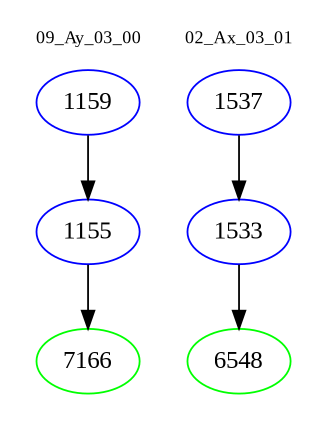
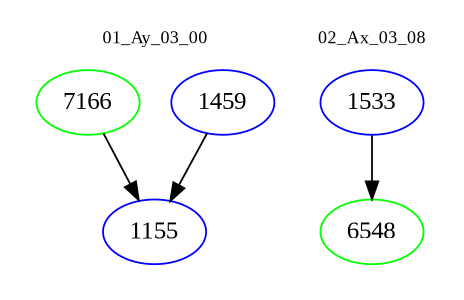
cluster "09_Ay_03_00": label "09_Ay_03_00" -> "01_Ay_03_00"
cluster "02_Ax_03_01": label "02_Ax_03_01" -> "02_Ax_03_08"
node "1159": label "1159" -> "1459"
node "1537": removed
edge "1155" -> "7166": reversed
